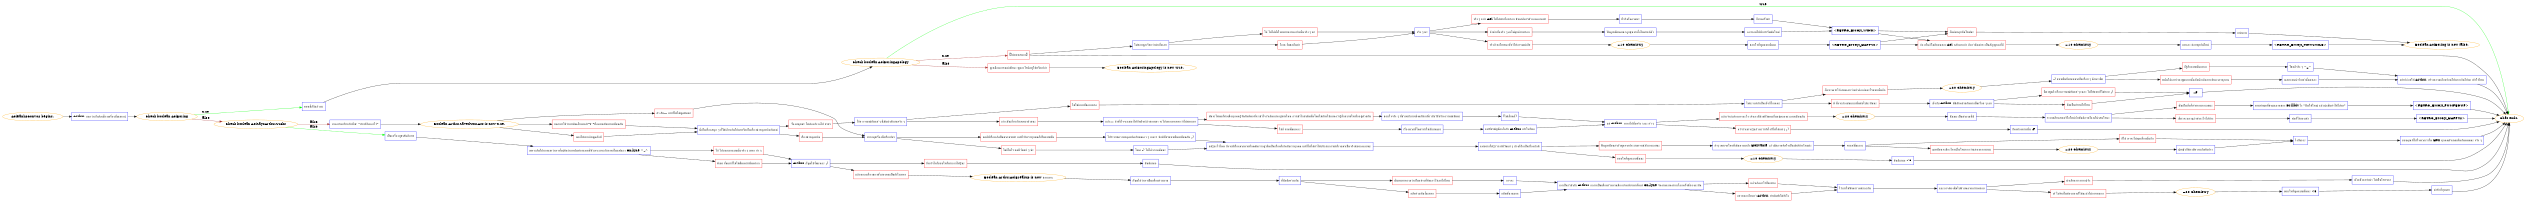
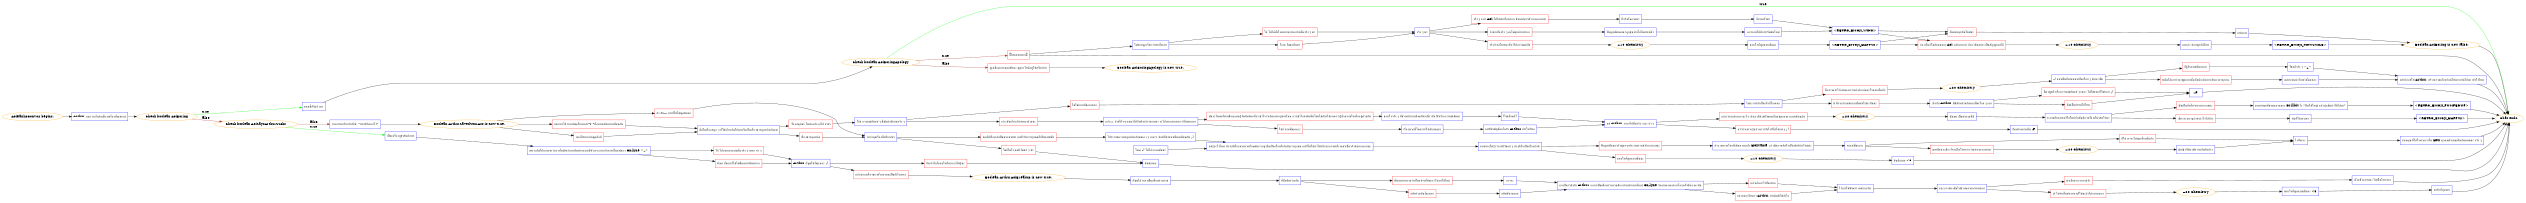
edge "Boolean AoiBoring is now false." -> "Chat ends.": added
edge "Check boolean AoiSaysArthurSucks" -> "เป็นเครื่องบูชาสันติภาพ": label "false" -> "true"
edge "ไม่เป็นไร แค่มีวันแย่ ๆ น่ะ" -> "โอเค :) ไม่ได้จะกดดันนะ": now "ไม่เป็นไร แค่มีวันแย่ ๆ น่ะ" -> "ยินดีเสมอ"
node "Boolean ArthurAoiBreakup is now ชอบเขา.": label "Boolean ArthurAoiBreakup is now ชอบเขา." -> "Boolean ArthurAoiBreakup is now true."
